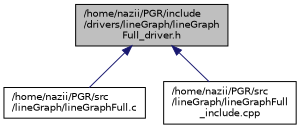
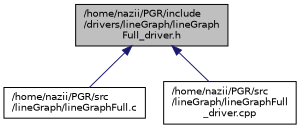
node "/home/nazii/PGR/src /lineGraph/lineGraphFull _include.cpp": label "/home/nazii/PGR/src /lineGraph/lineGraphFull _include.cpp" -> "/home/nazii/PGR/src /lineGraph/lineGraphFull _driver.cpp"
